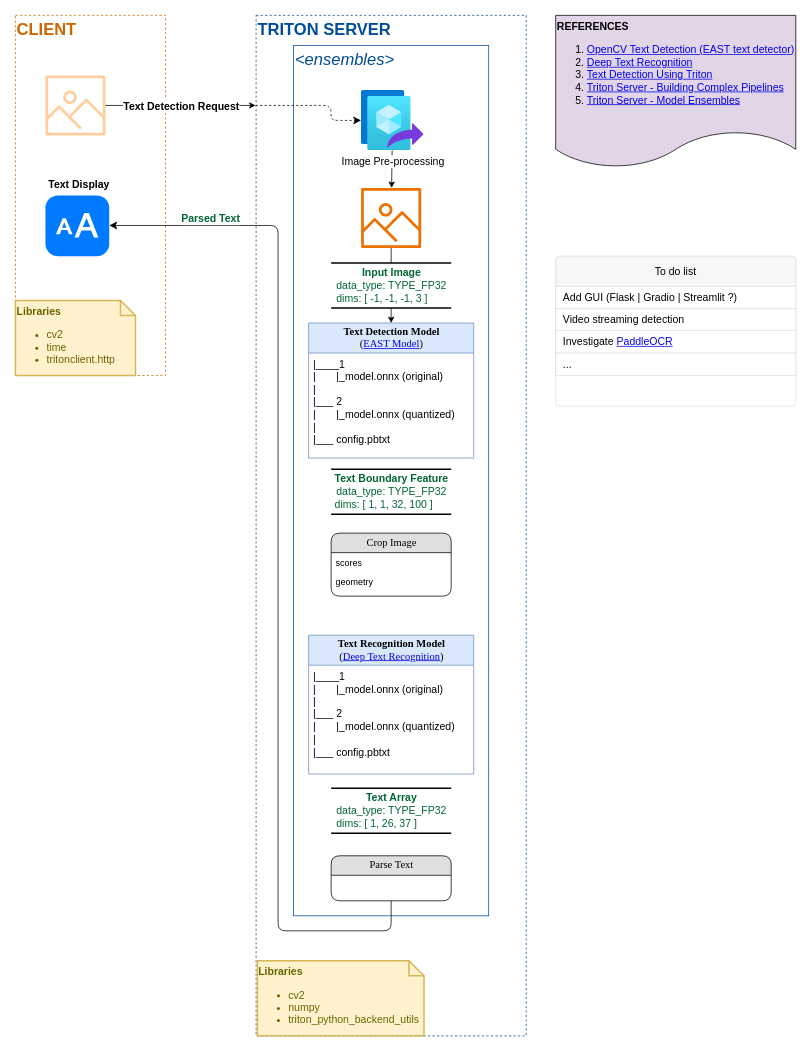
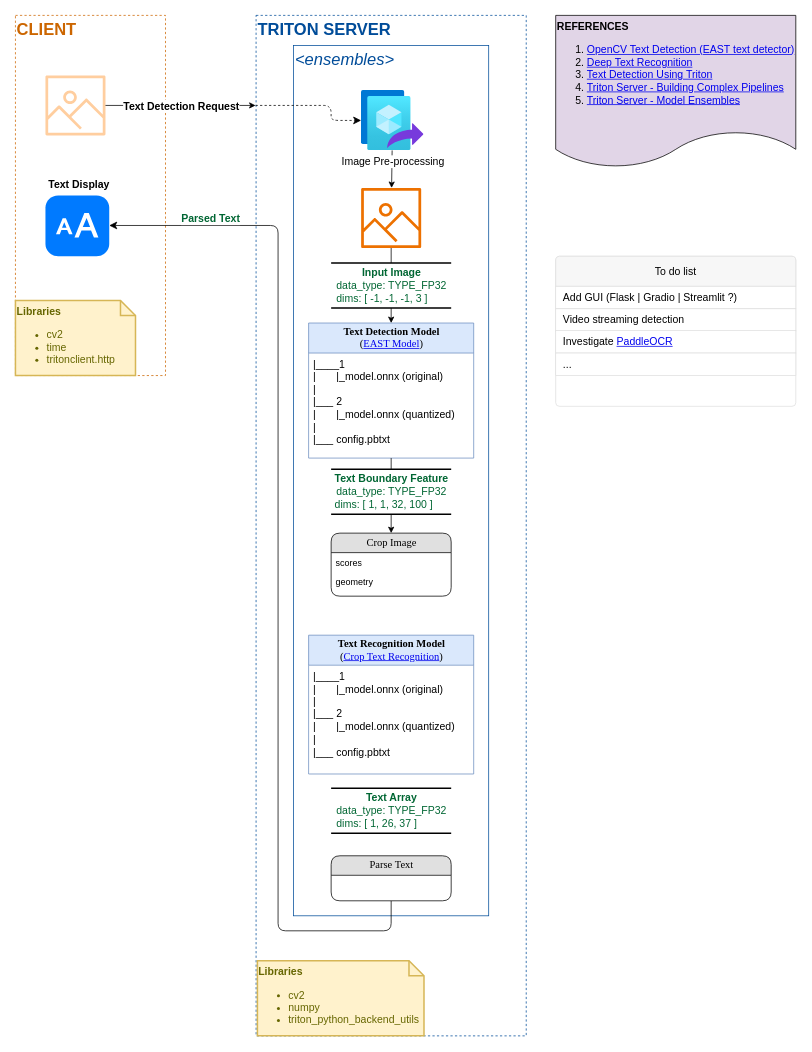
edge "Text Detection Model (EAST Model)" -> "Crop Image": added
node "Text Recognition Model (Deep Text Recognition)": label "Text Recognition Model (Deep Text Recognition)" -> "Text Recognition Model (Crop Text Recognition)"
